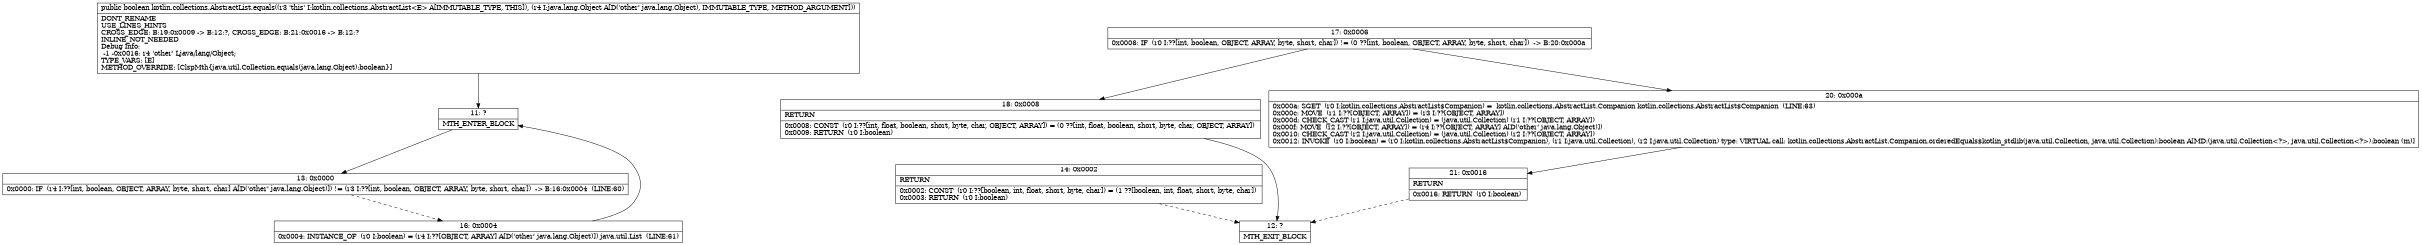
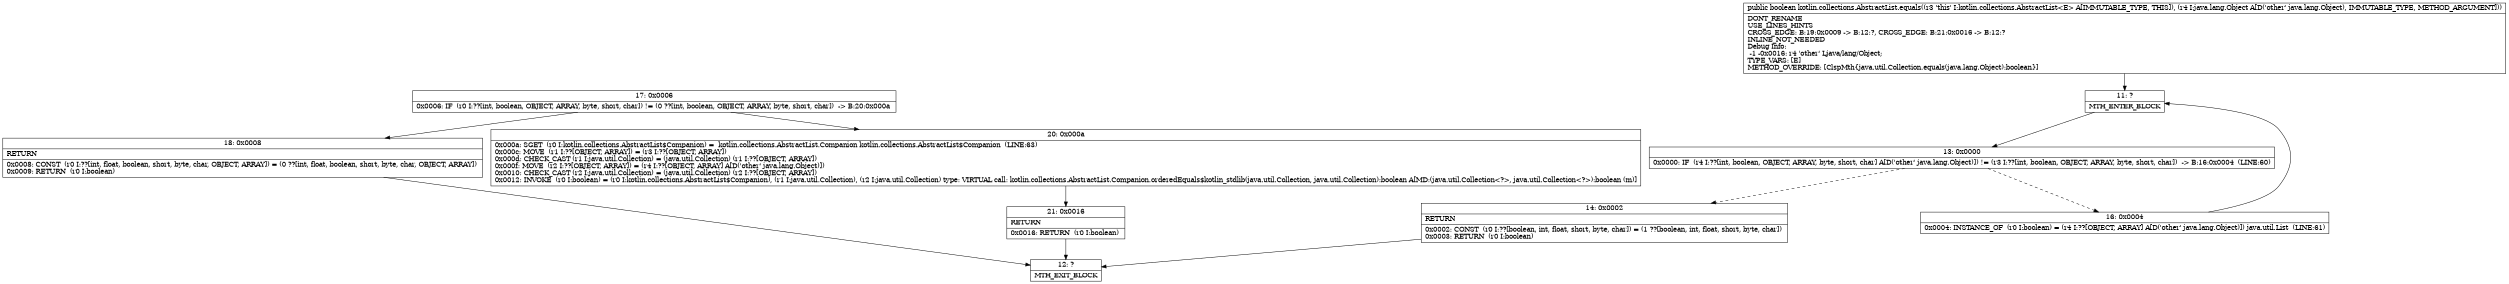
edge "13: 0x0000" -> "14: 0x0002": added
edge "21: 0x0016" -> "12: ?": style dashed -> solid
edge "14: 0x0002" -> "12: ?": style dashed -> solid
